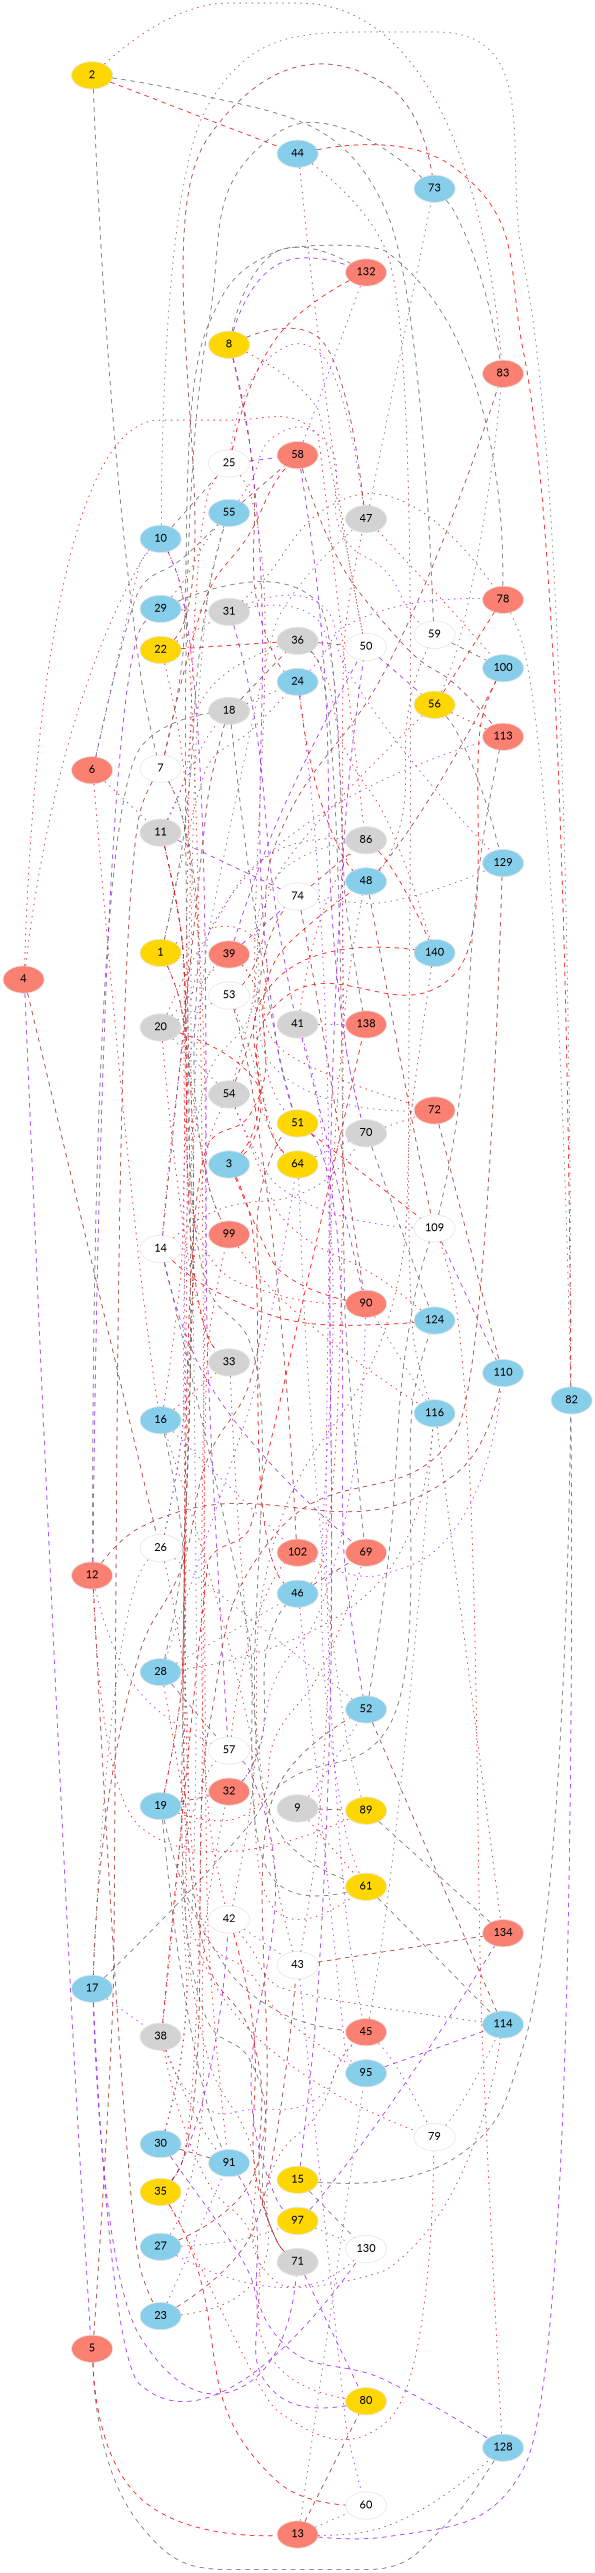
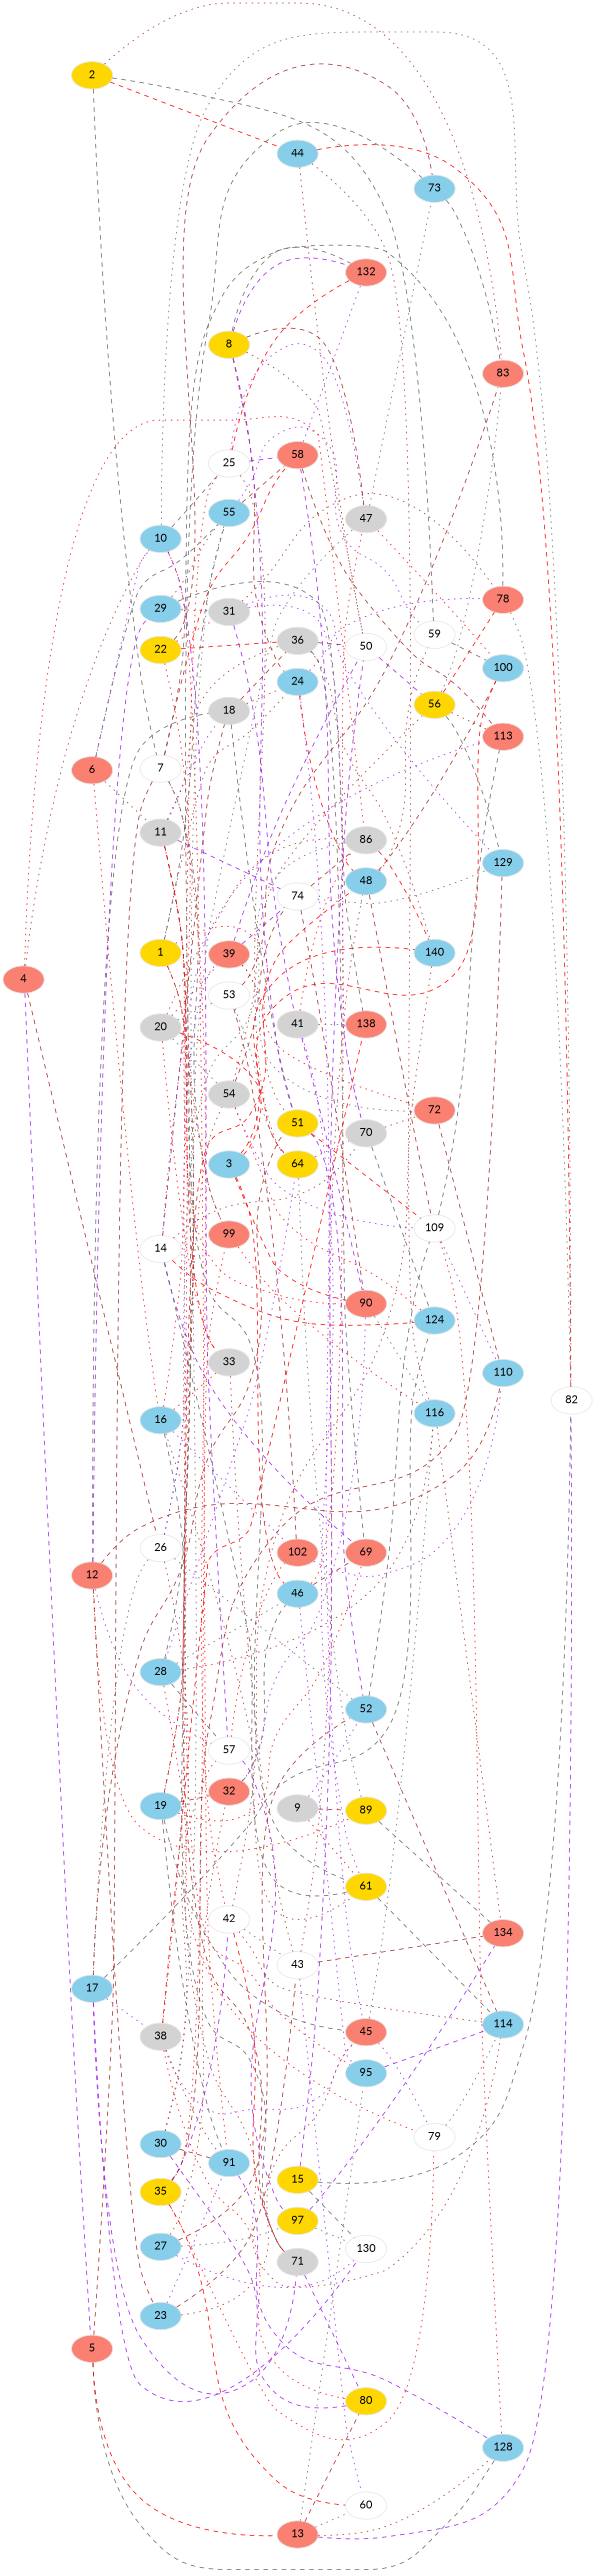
edge "109" -- "110": style dashed -> dotted
node "82": fillcolor skyblue -> white
